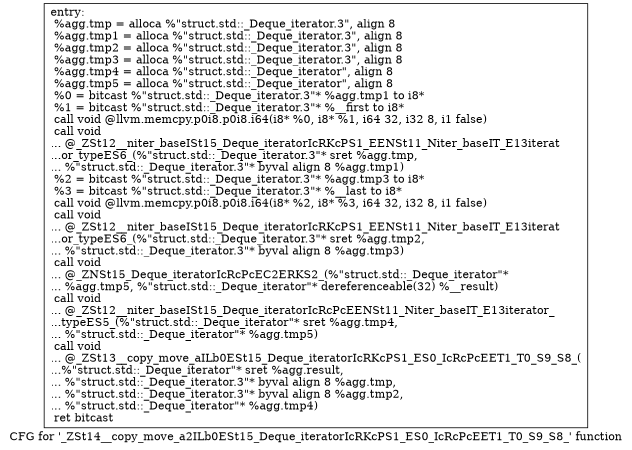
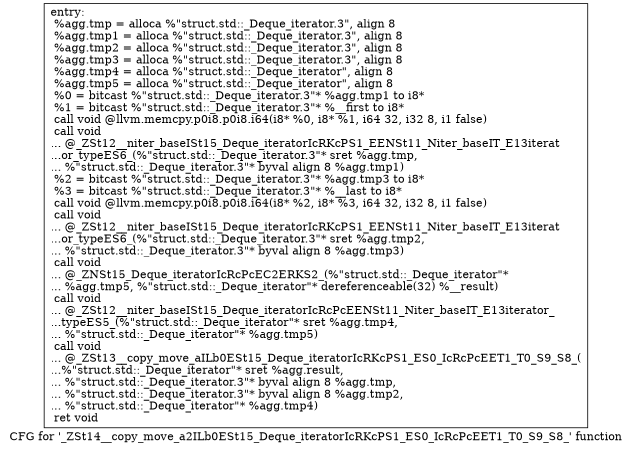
node "entry:": text "ret bitcast" -> "ret void"
